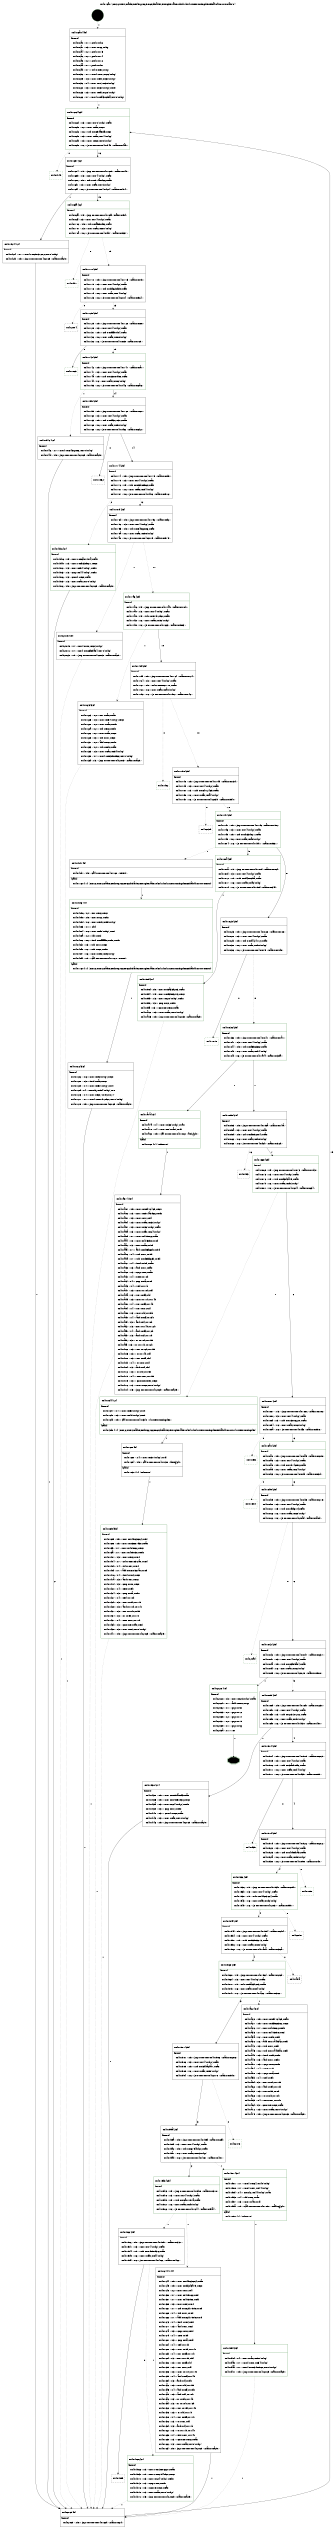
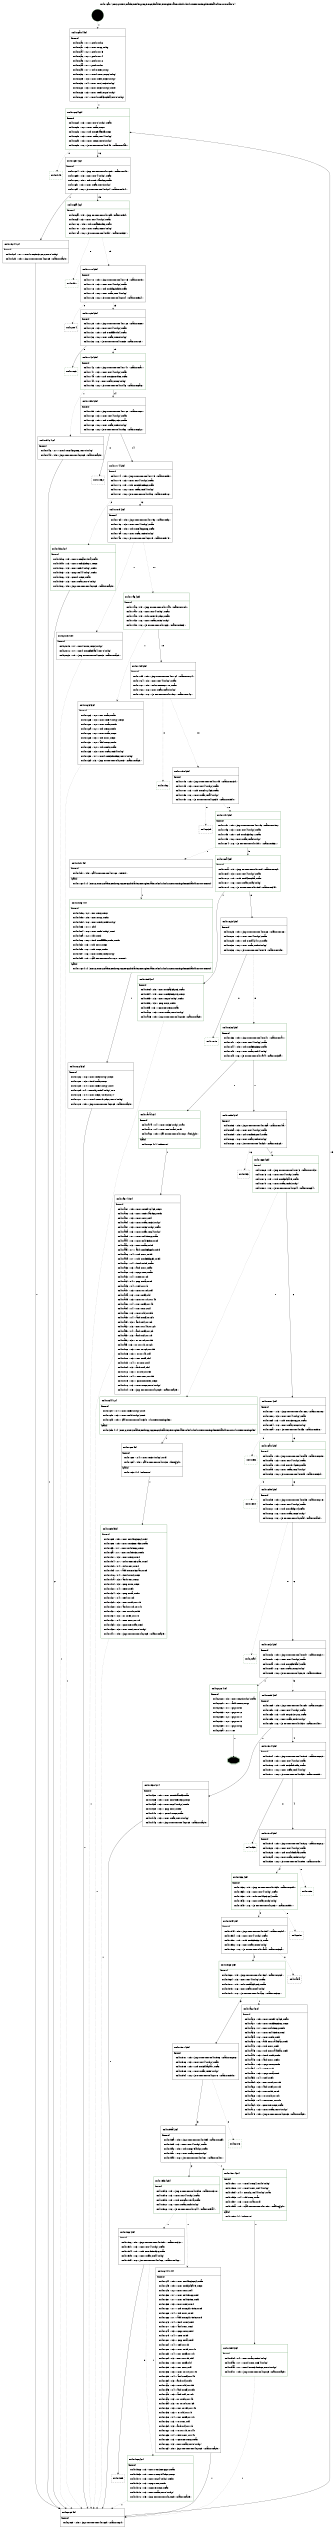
edge "0x4017f1 [25]" -> "0x401823 [25]": now "0x40180a [25]" -> "0x401823 [25]"
